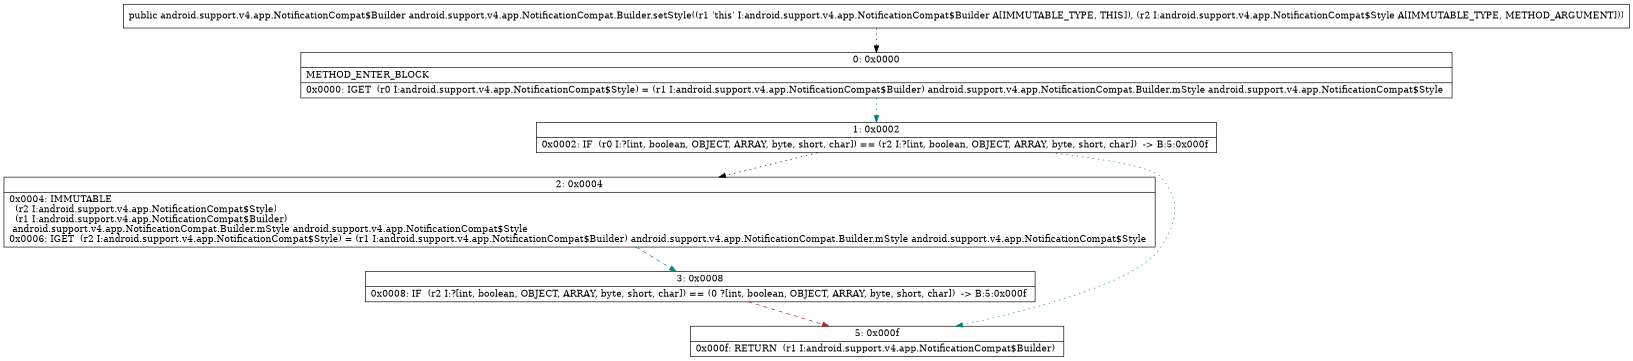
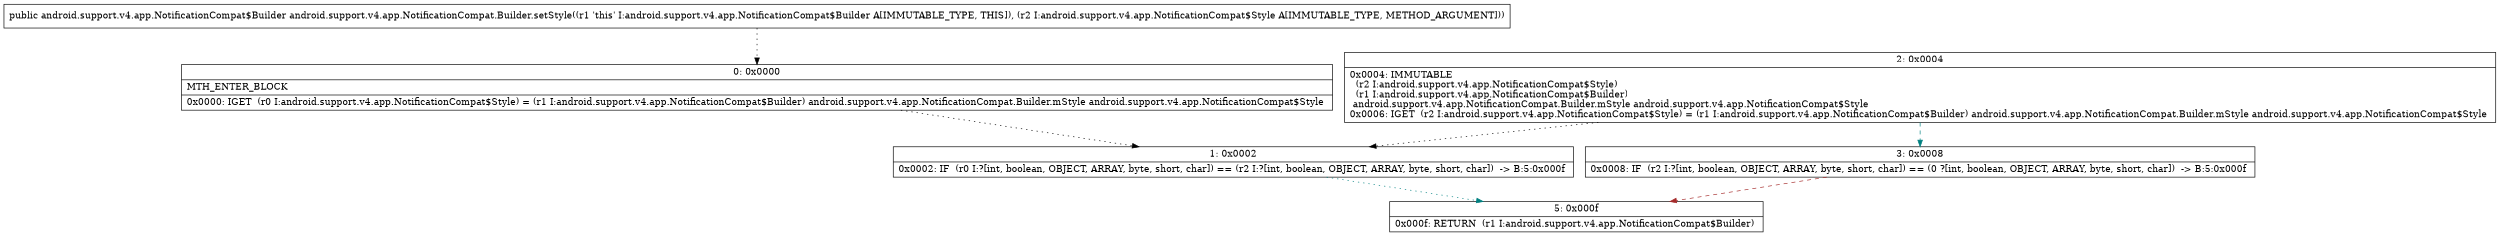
node "0: 0x0000": text "METHOD_ENTER_BLOCK" -> "MTH_ENTER_BLOCK"
edge "0: 0x0000" -> "1: 0x0002": color teal -> black
edge "1: 0x0002" -> "2: 0x0004": reversed
